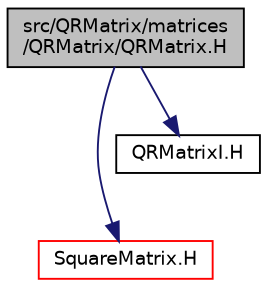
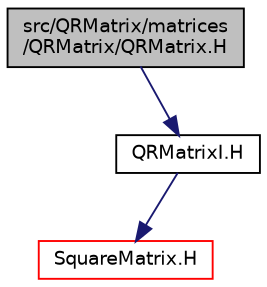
edge "src/QRMatrix/matrices /QRMatrix/QRMatrix.H" -> "SquareMatrix.H": now "QRMatrixI.H" -> "SquareMatrix.H"
